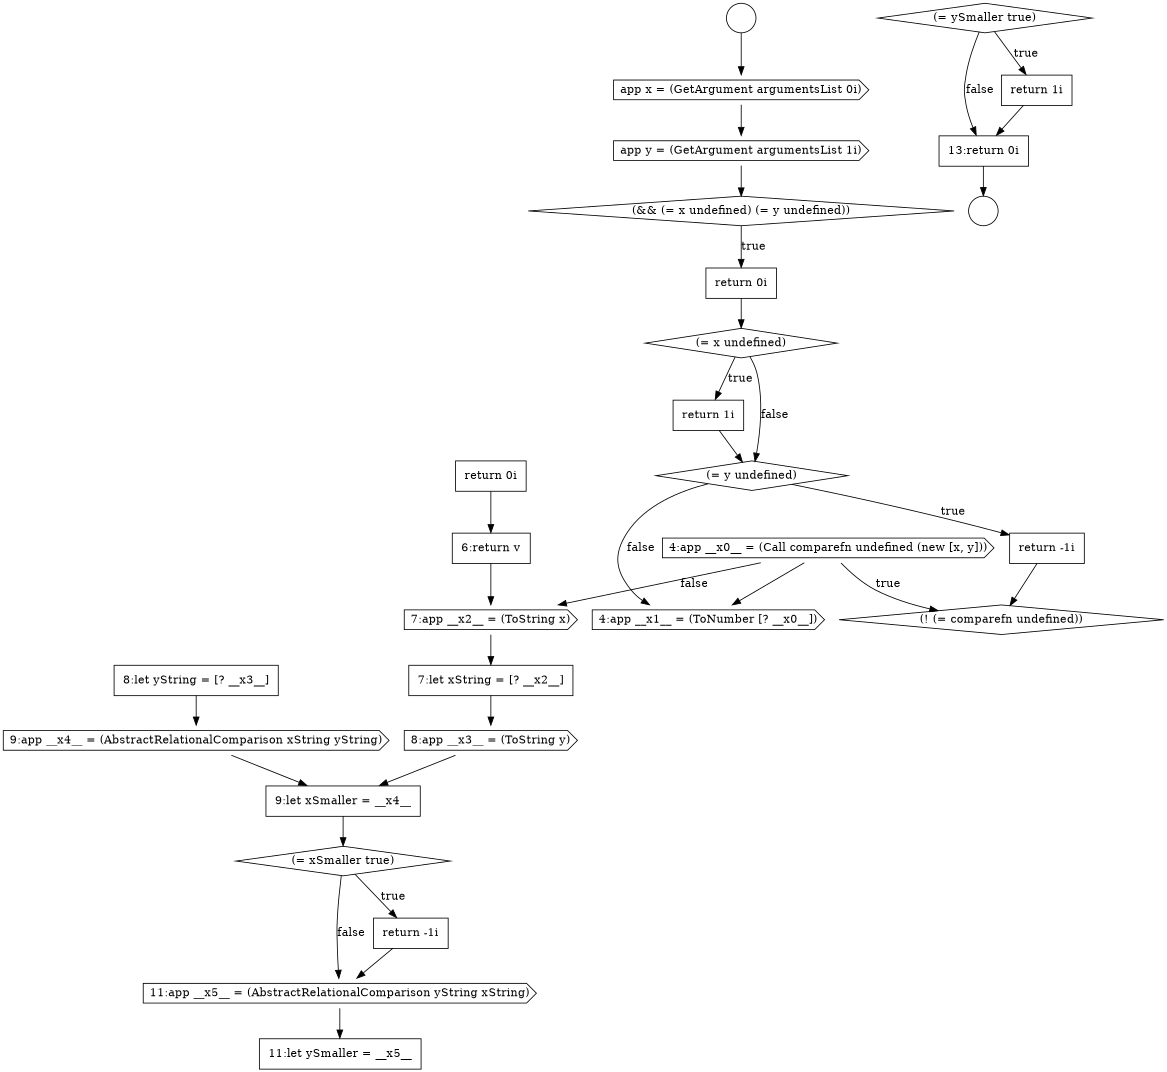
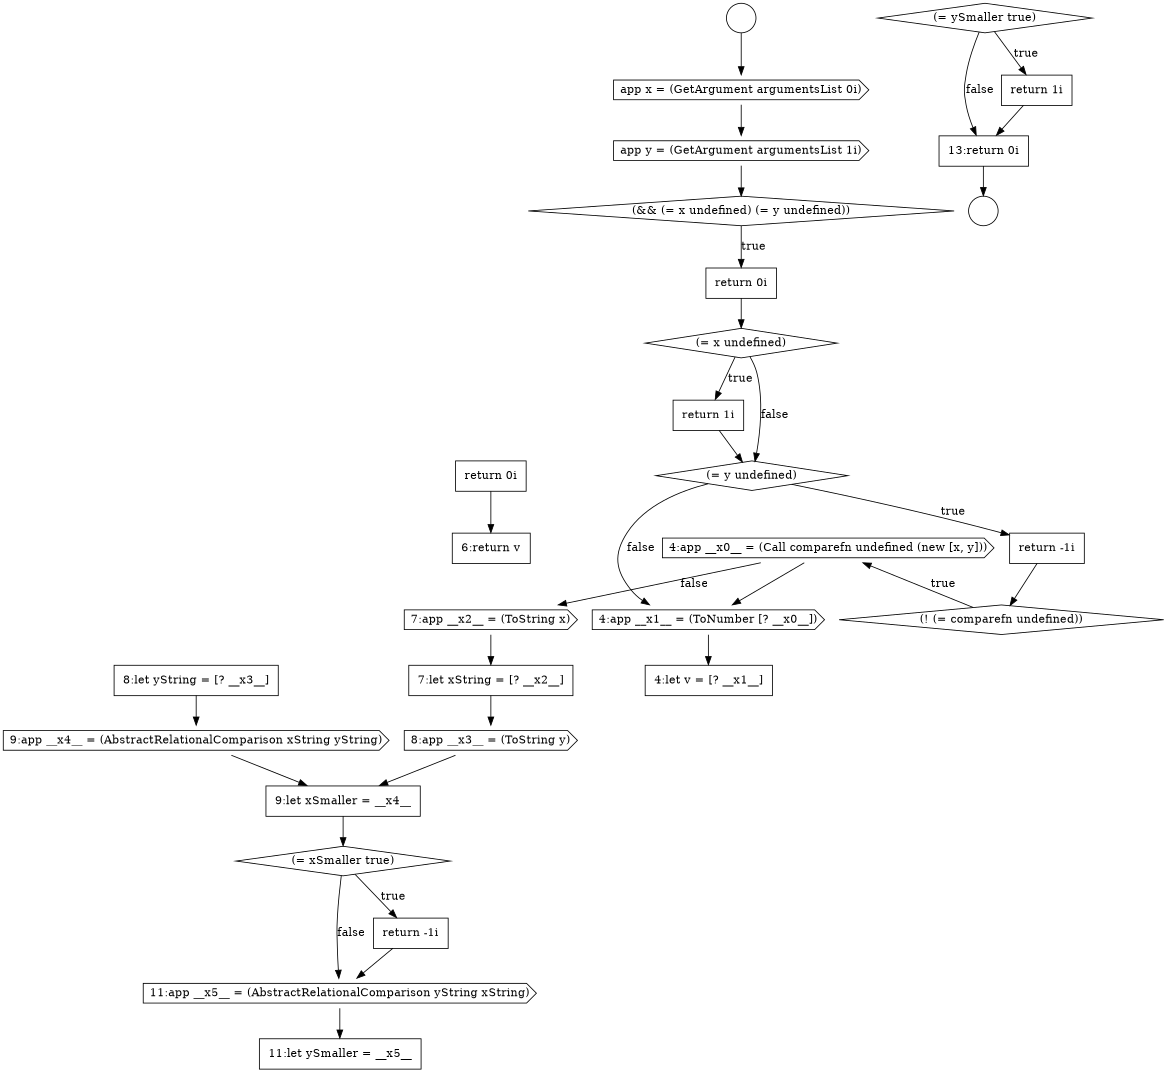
edge "6:return v" -> "7:app __x2__ = (ToString x)": removed
edge "4:app __x0__ = (Call comparefn undefined (new [x, y]))" -> "(! (= comparefn undefined))": reversed
node "4:let v = [? __x1__]": added
